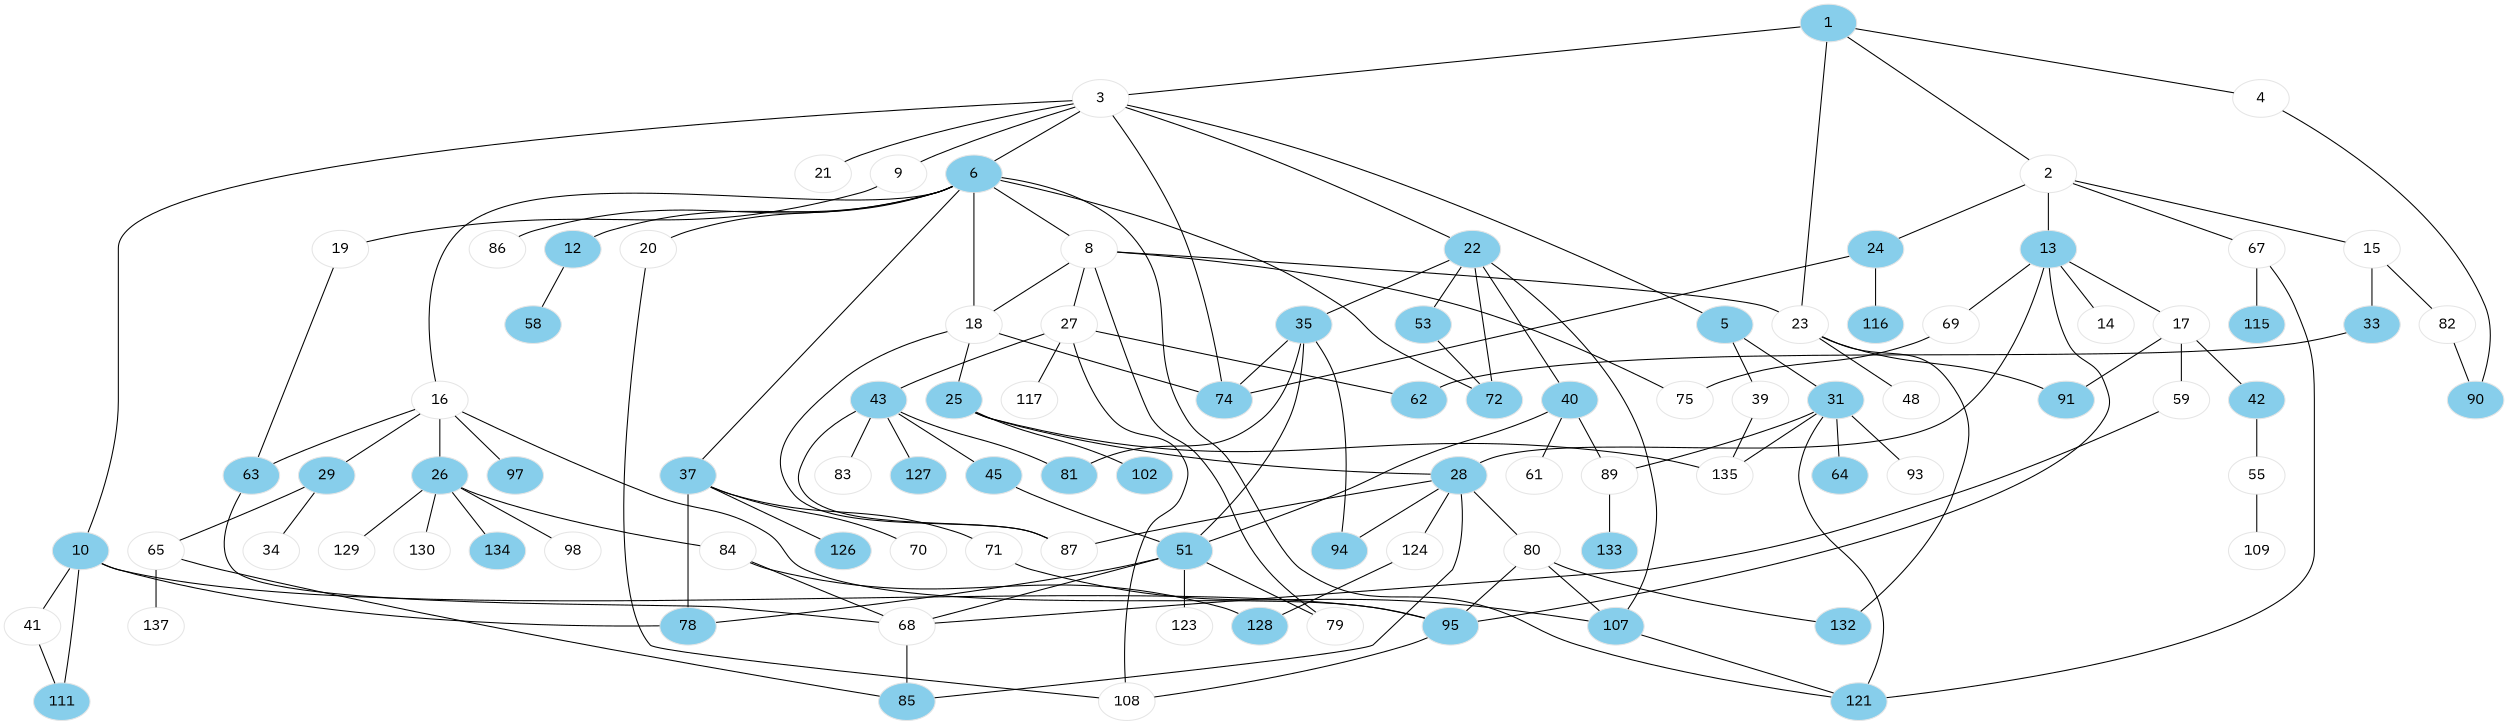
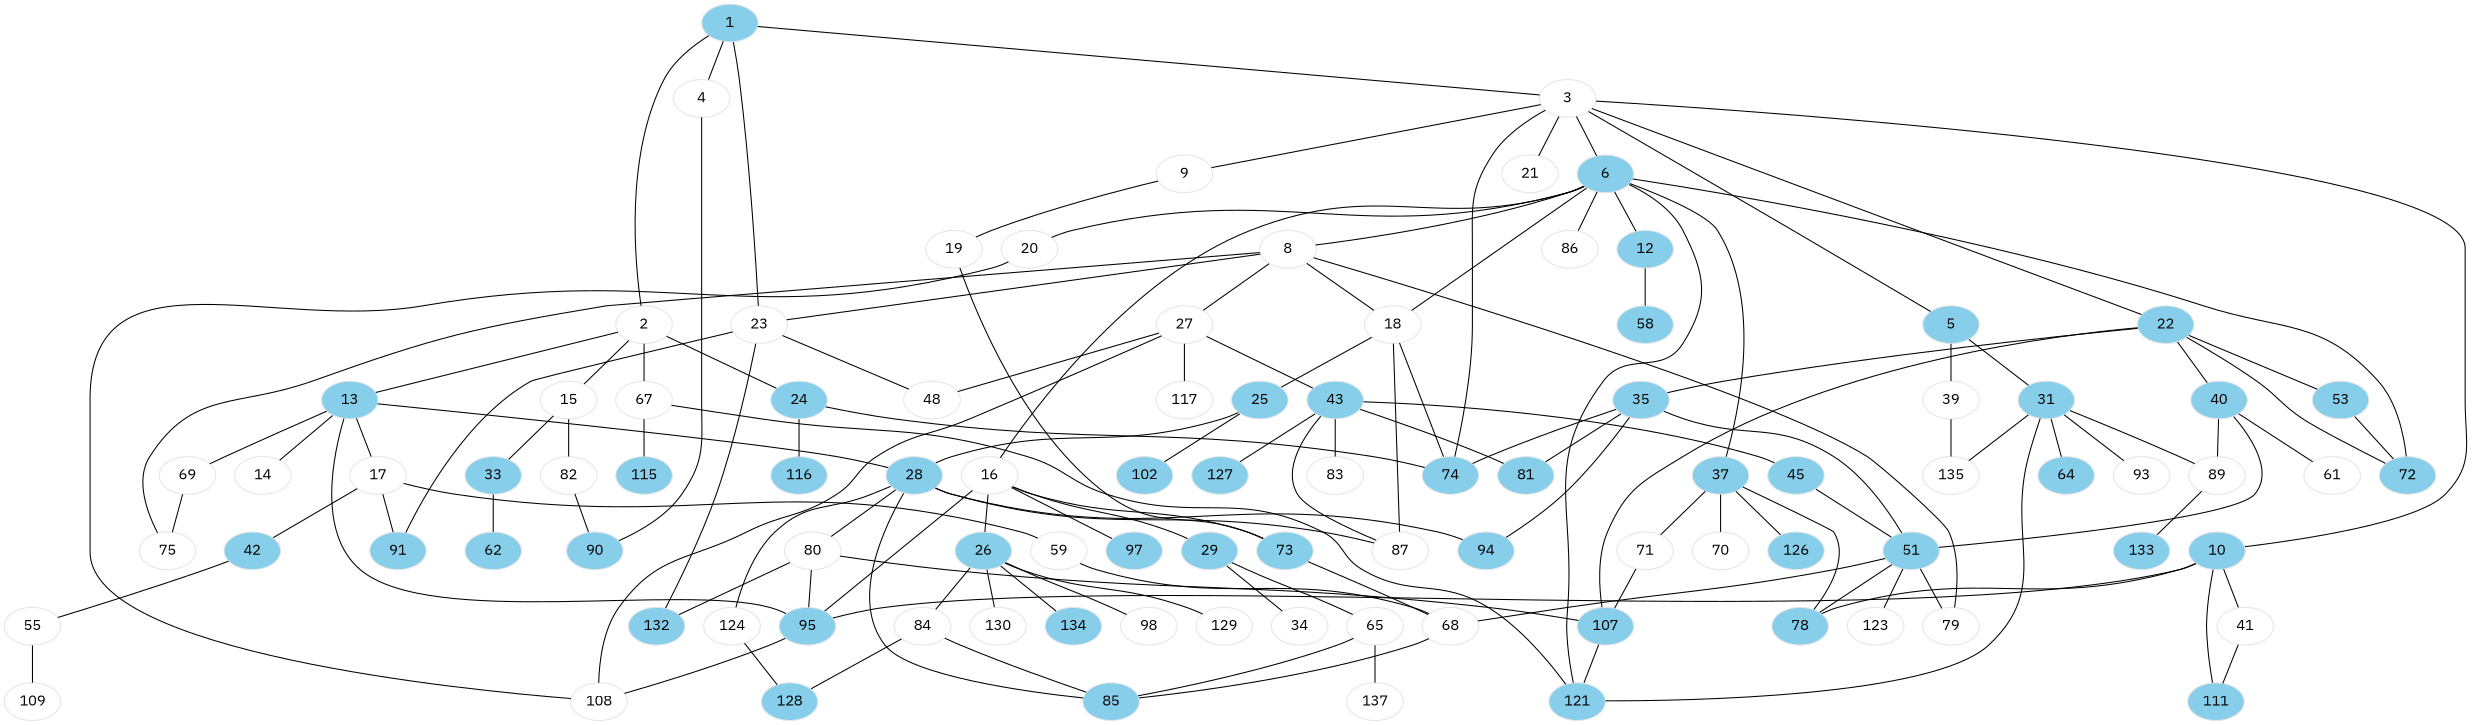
edge "27" -- "62": now "27" -- "48"
edge "25" -- "135": removed
node "63": label "63" -> "73"
edge "84" -- "68": now "84" -- "85"
